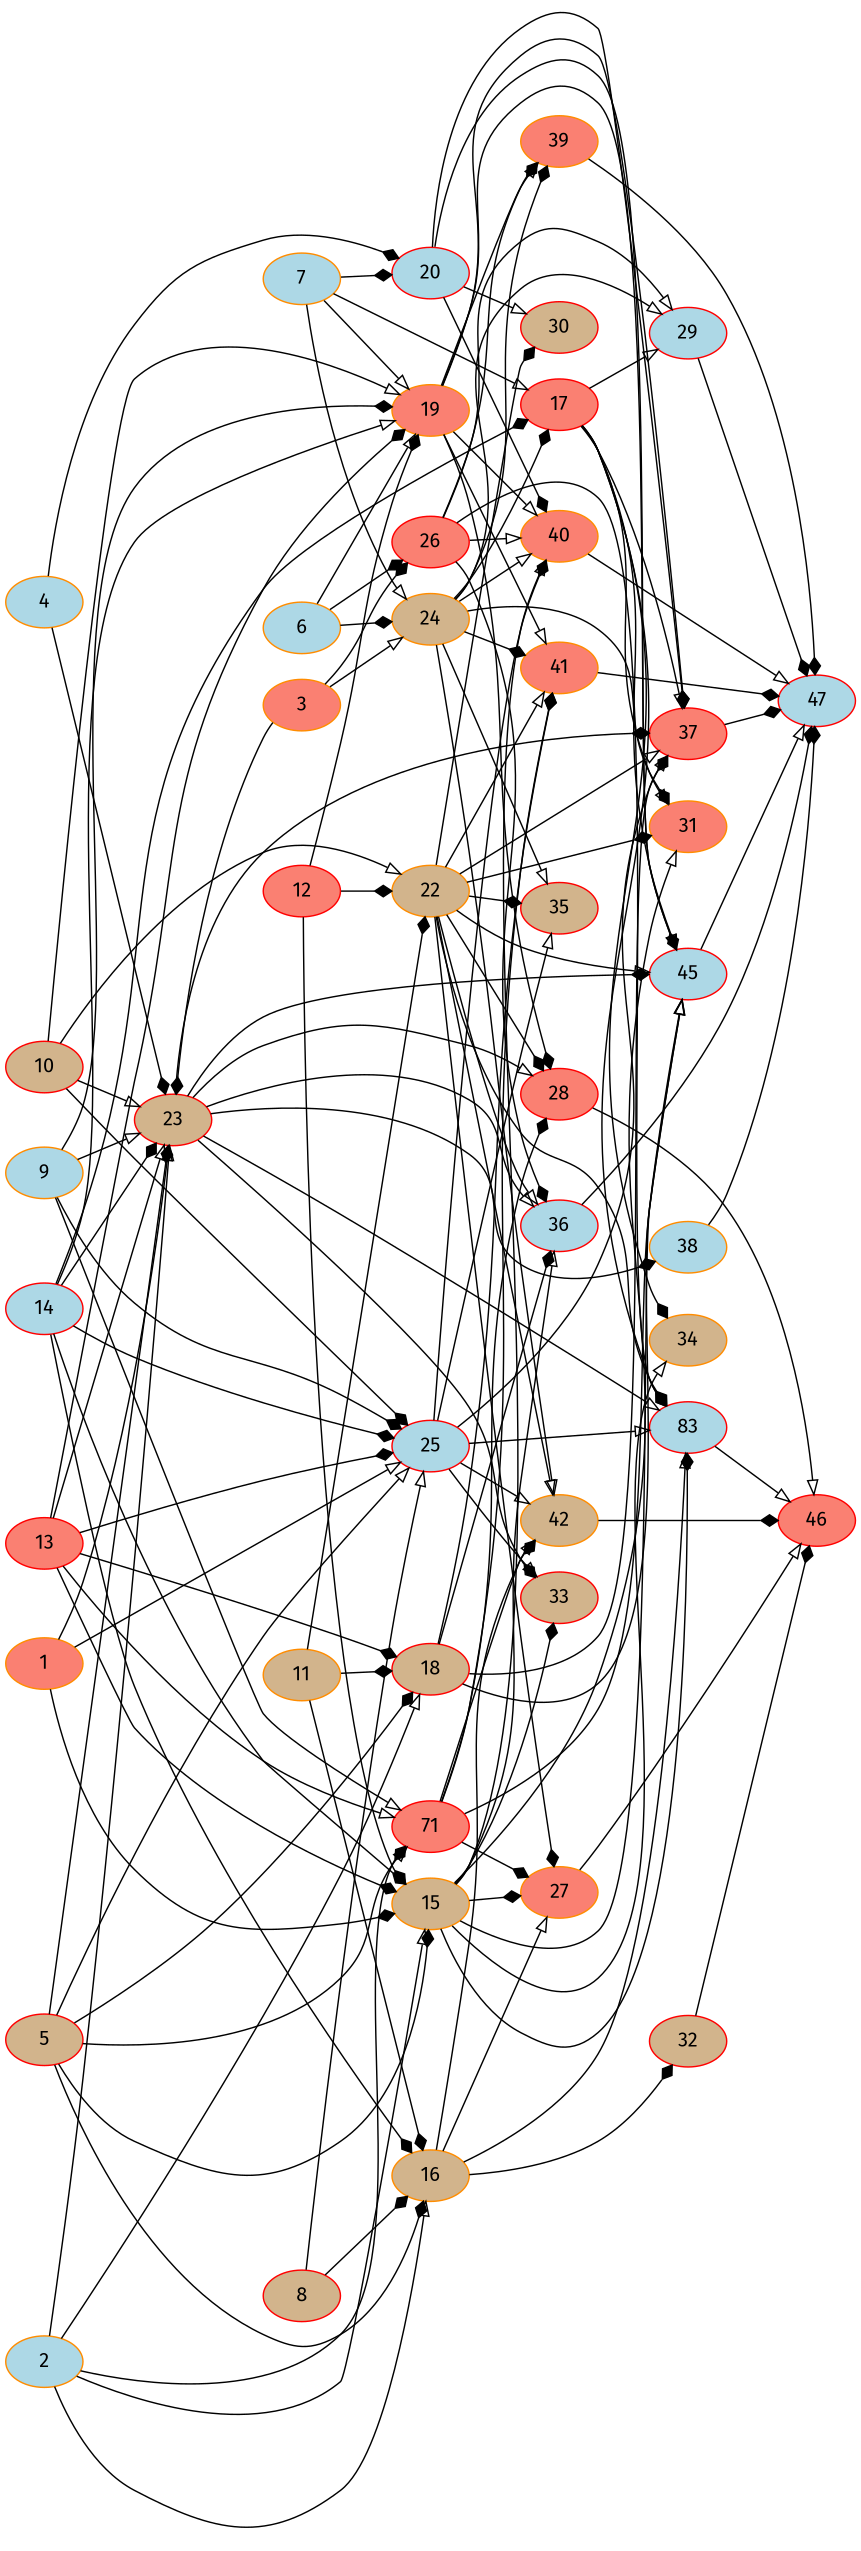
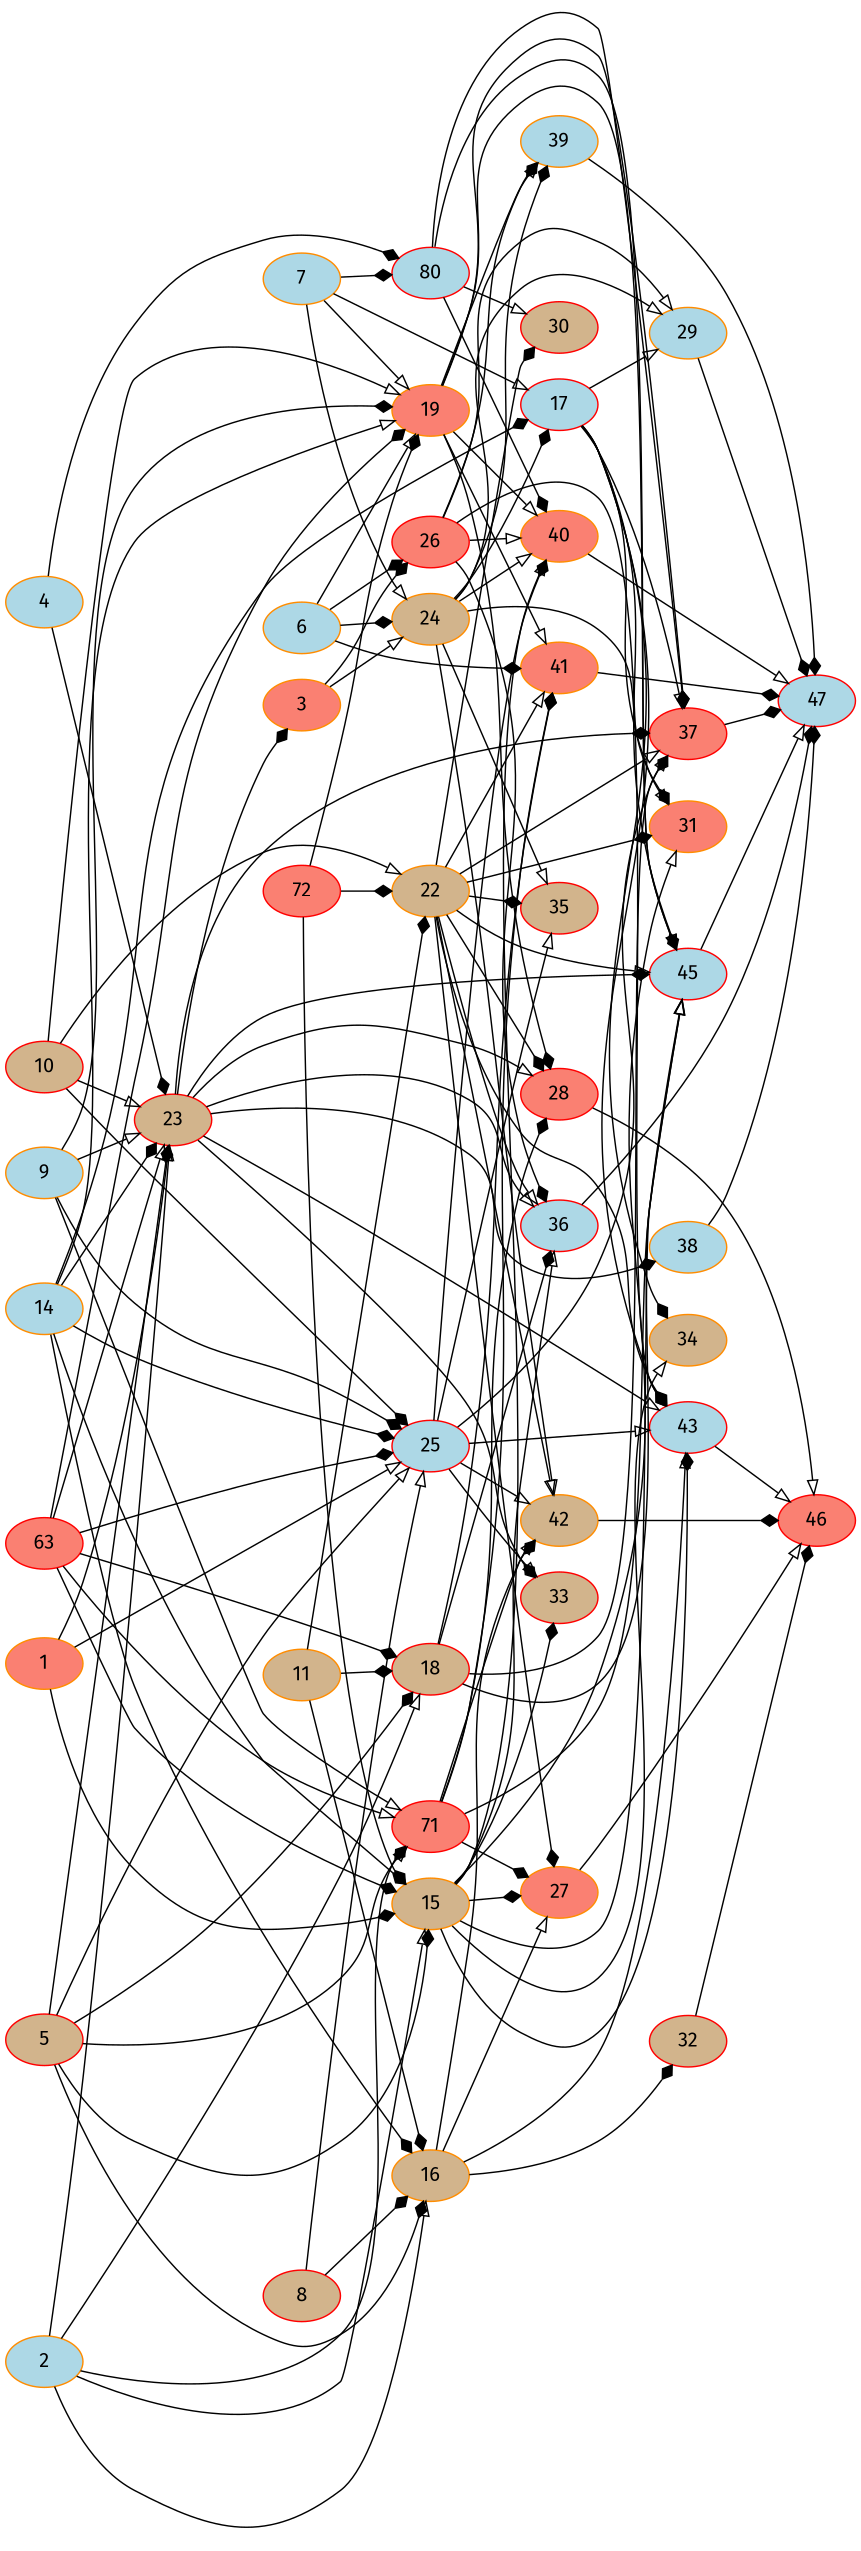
node "39": fillcolor salmon -> lightblue
node "20": label "20" -> "80"
node "29": color red -> darkorange
node "17": fillcolor salmon -> lightblue
edge "24" -> "41": now "6" -> "41"
node "12": label "12" -> "72"
edge "3" -> "23": reversed
node "14": color red -> darkorange
node "83": label "83" -> "43"
node "13": label "13" -> "63"
